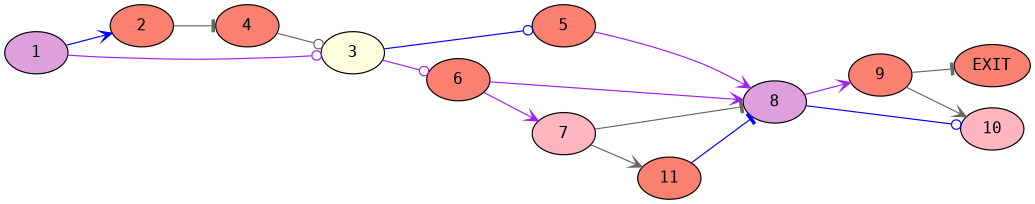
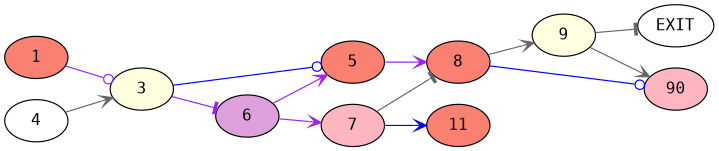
node "2": removed
node "4": fillcolor salmon -> white
edge "4" -> "3": arrowhead odot -> vee
node "1": fillcolor plum -> salmon
edge "3" -> "6": arrowhead odot -> tee
node "EXIT": fillcolor salmon -> white
node "9": fillcolor salmon -> lightyellow
node "6": fillcolor salmon -> plum
edge "6" -> "8": now "6" -> "5"
edge "8" -> "9": color purple -> gray40
node "8": fillcolor plum -> salmon
node "10": label "10" -> "90"
edge "11" -> "8": removed
edge "7" -> "11": color gray40 -> blue
